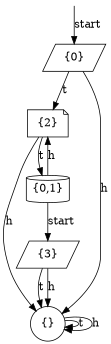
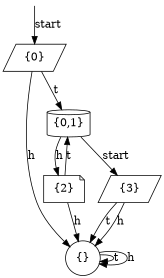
edge "{0}" -> "{2}": now "{0}" -> "{0,1}"
